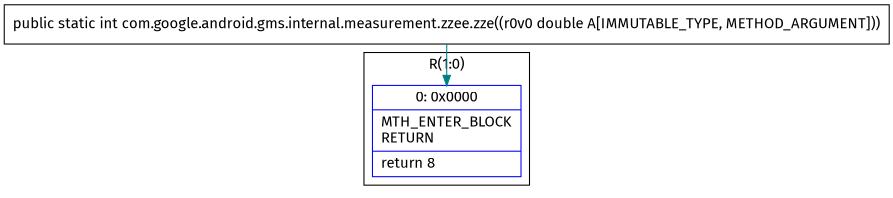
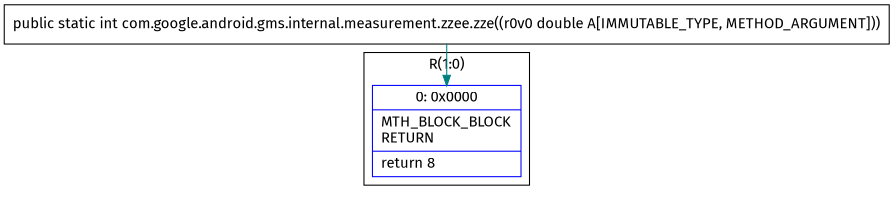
node "0: 0x0000": text "MTH_ENTER_BLOCK" -> "MTH_BLOCK_BLOCK"
